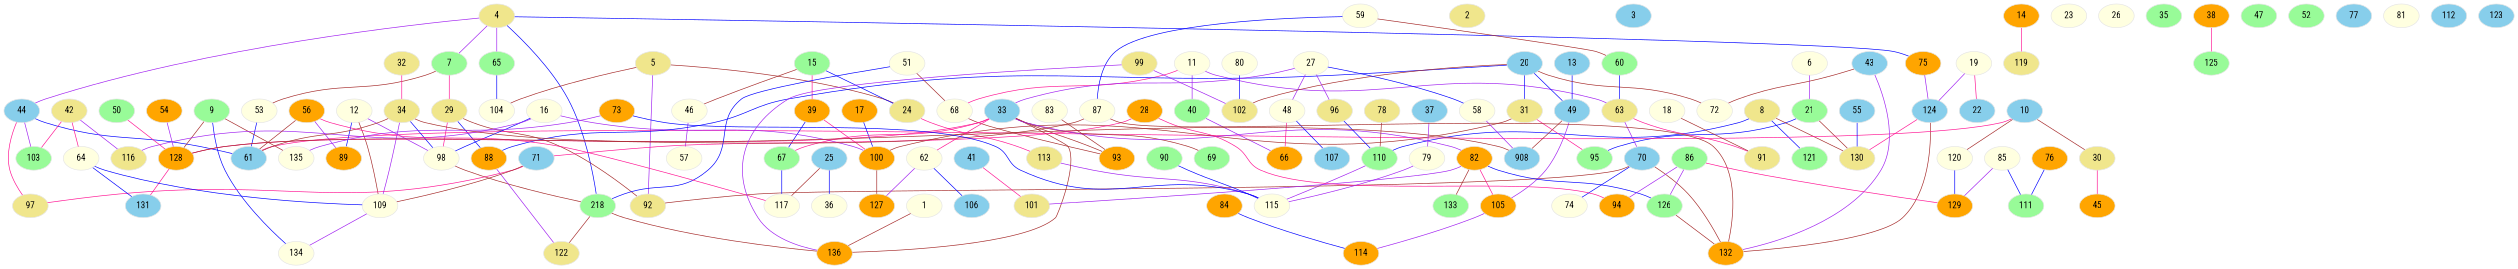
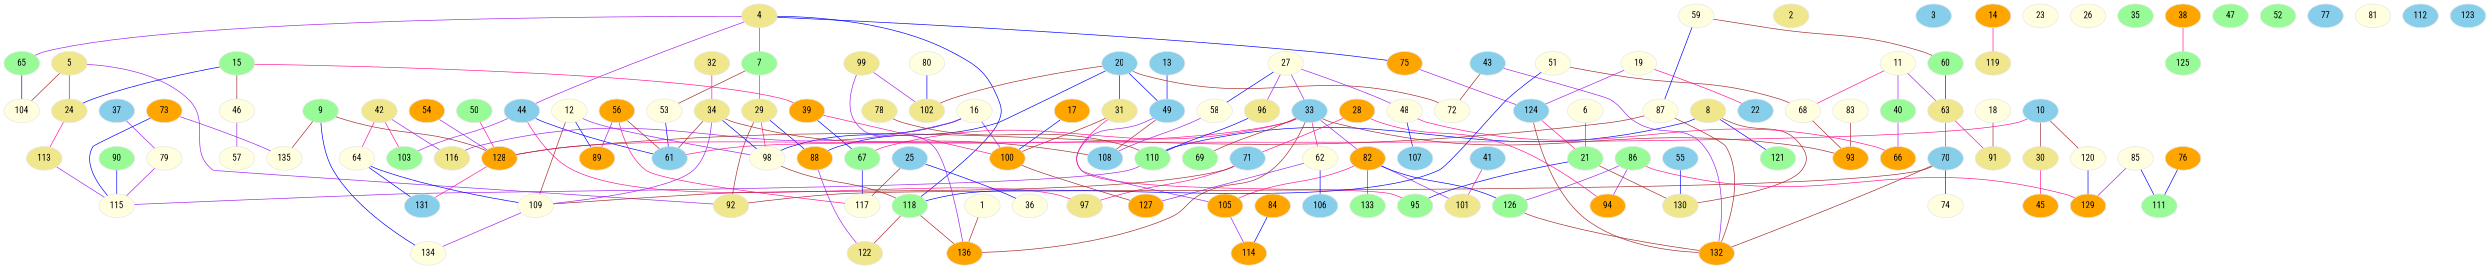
edge "124" -- "130": now "124" -- "21"
node "908": label "908" -> "108"
node "218": label "218" -> "118"
